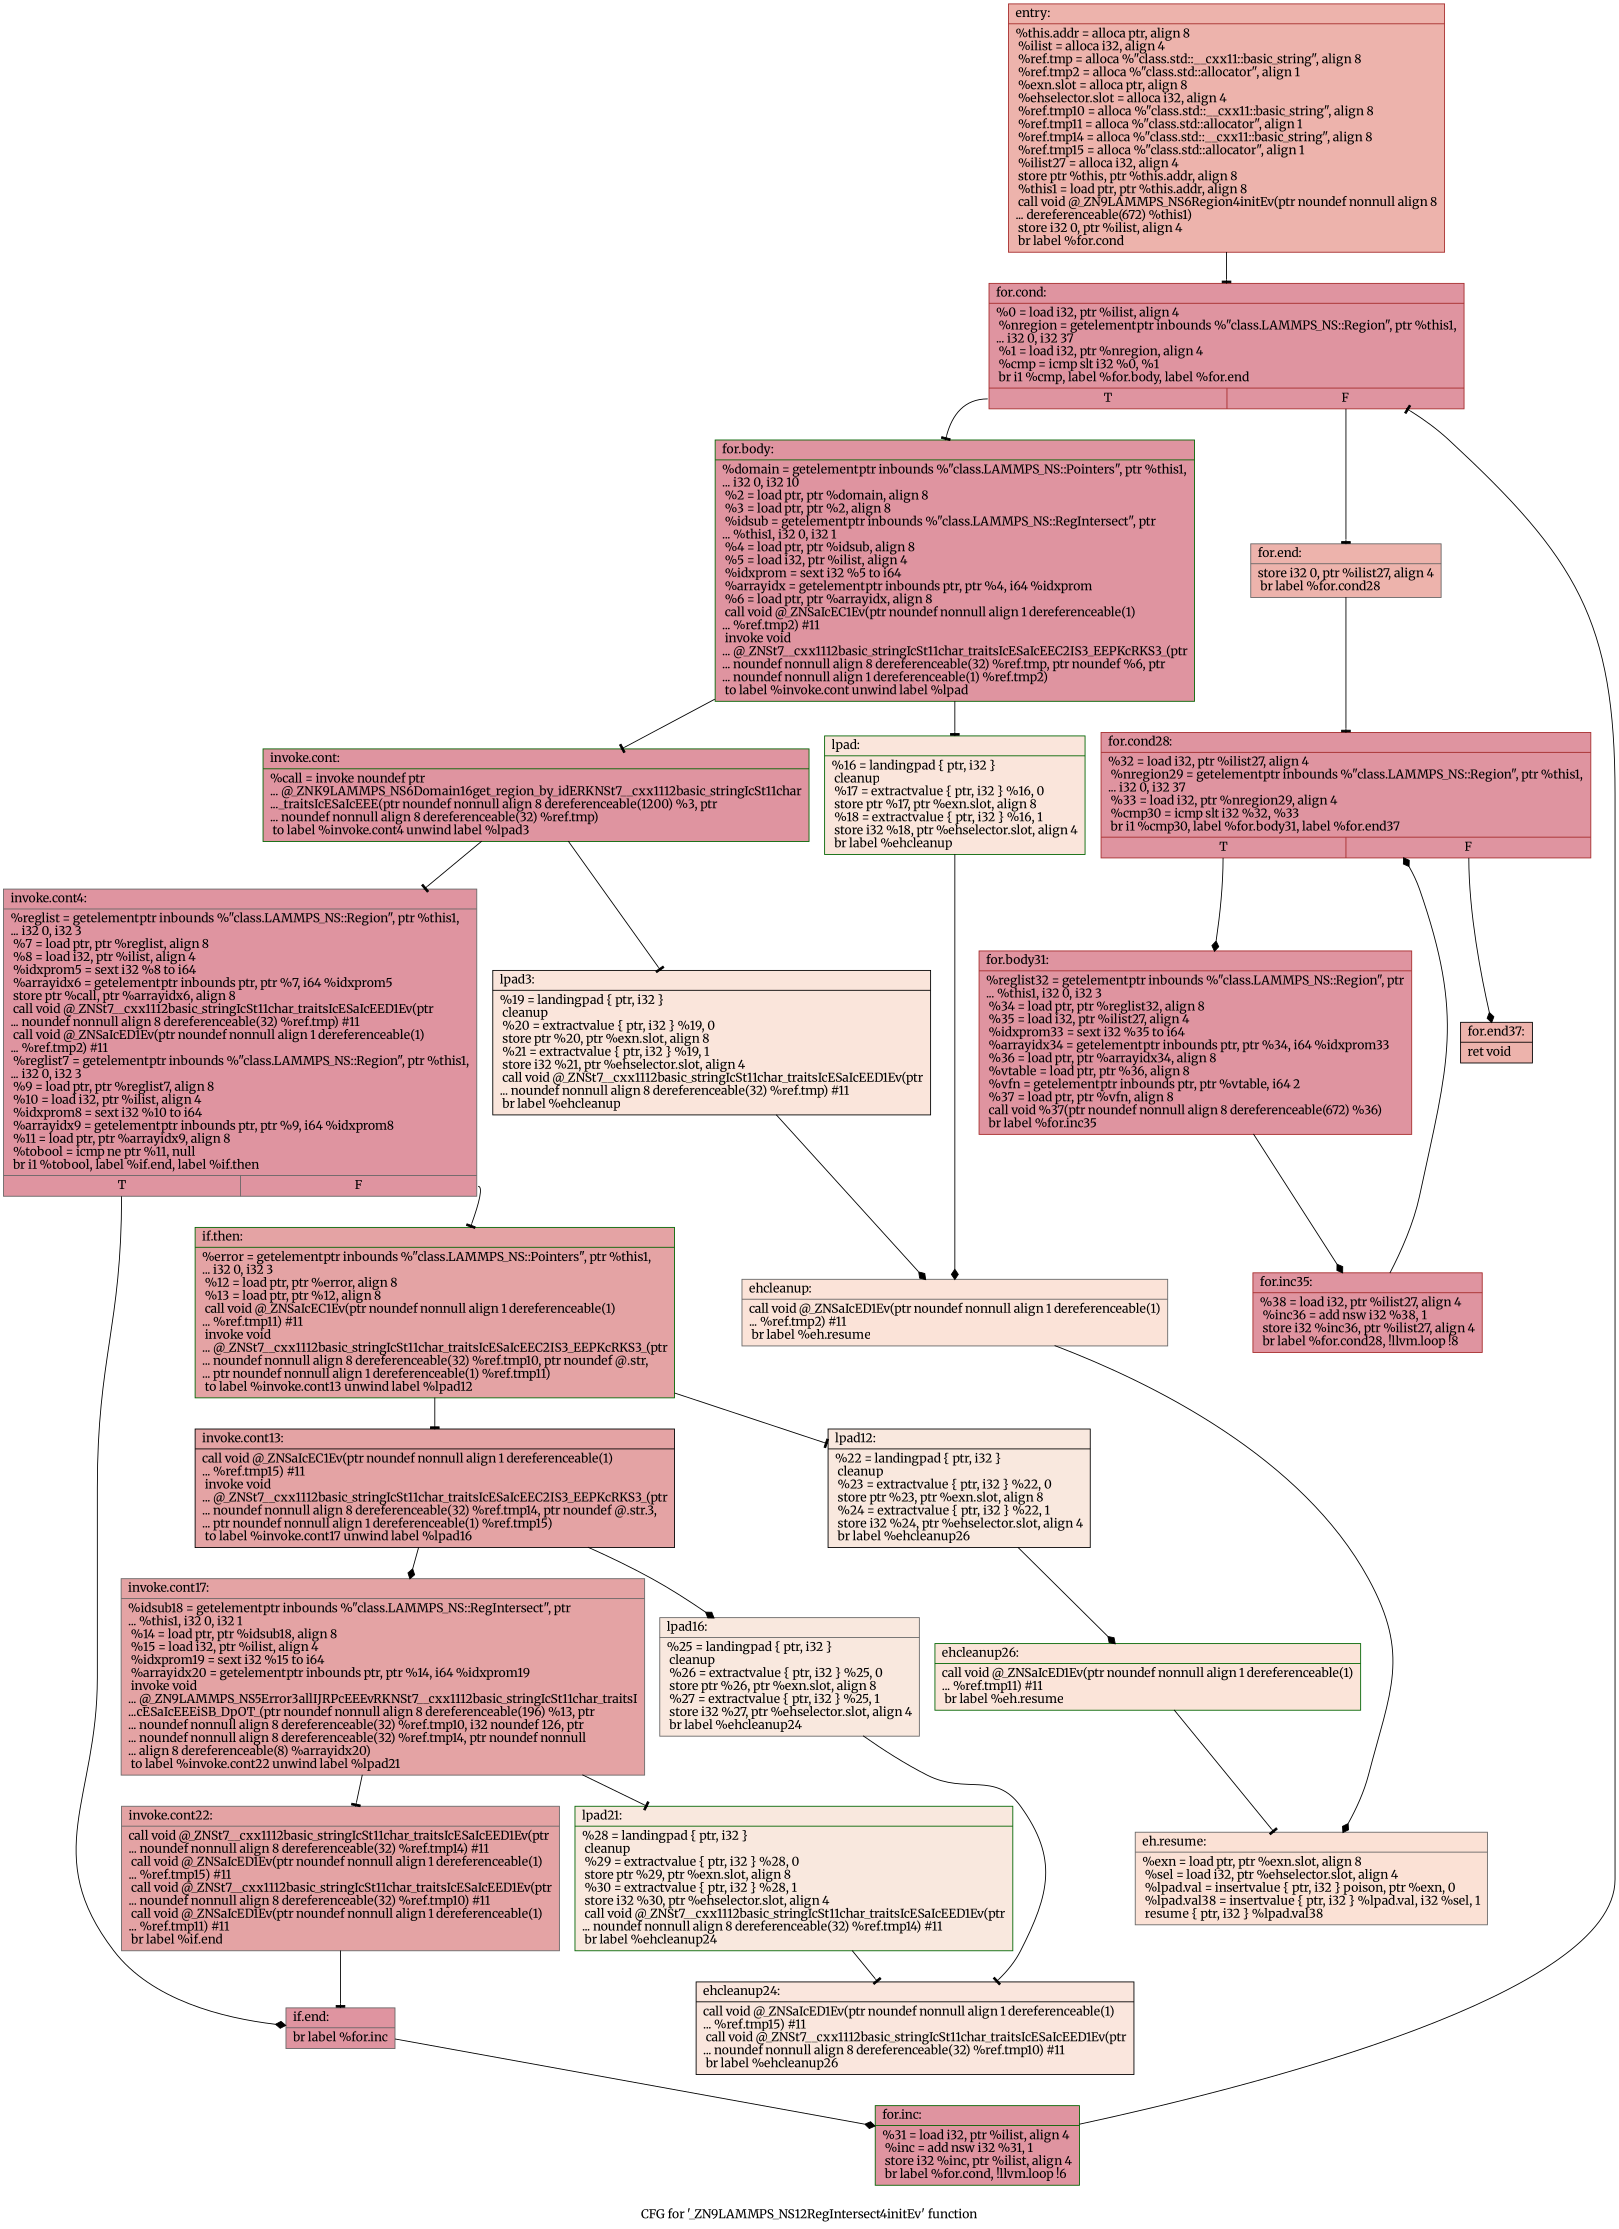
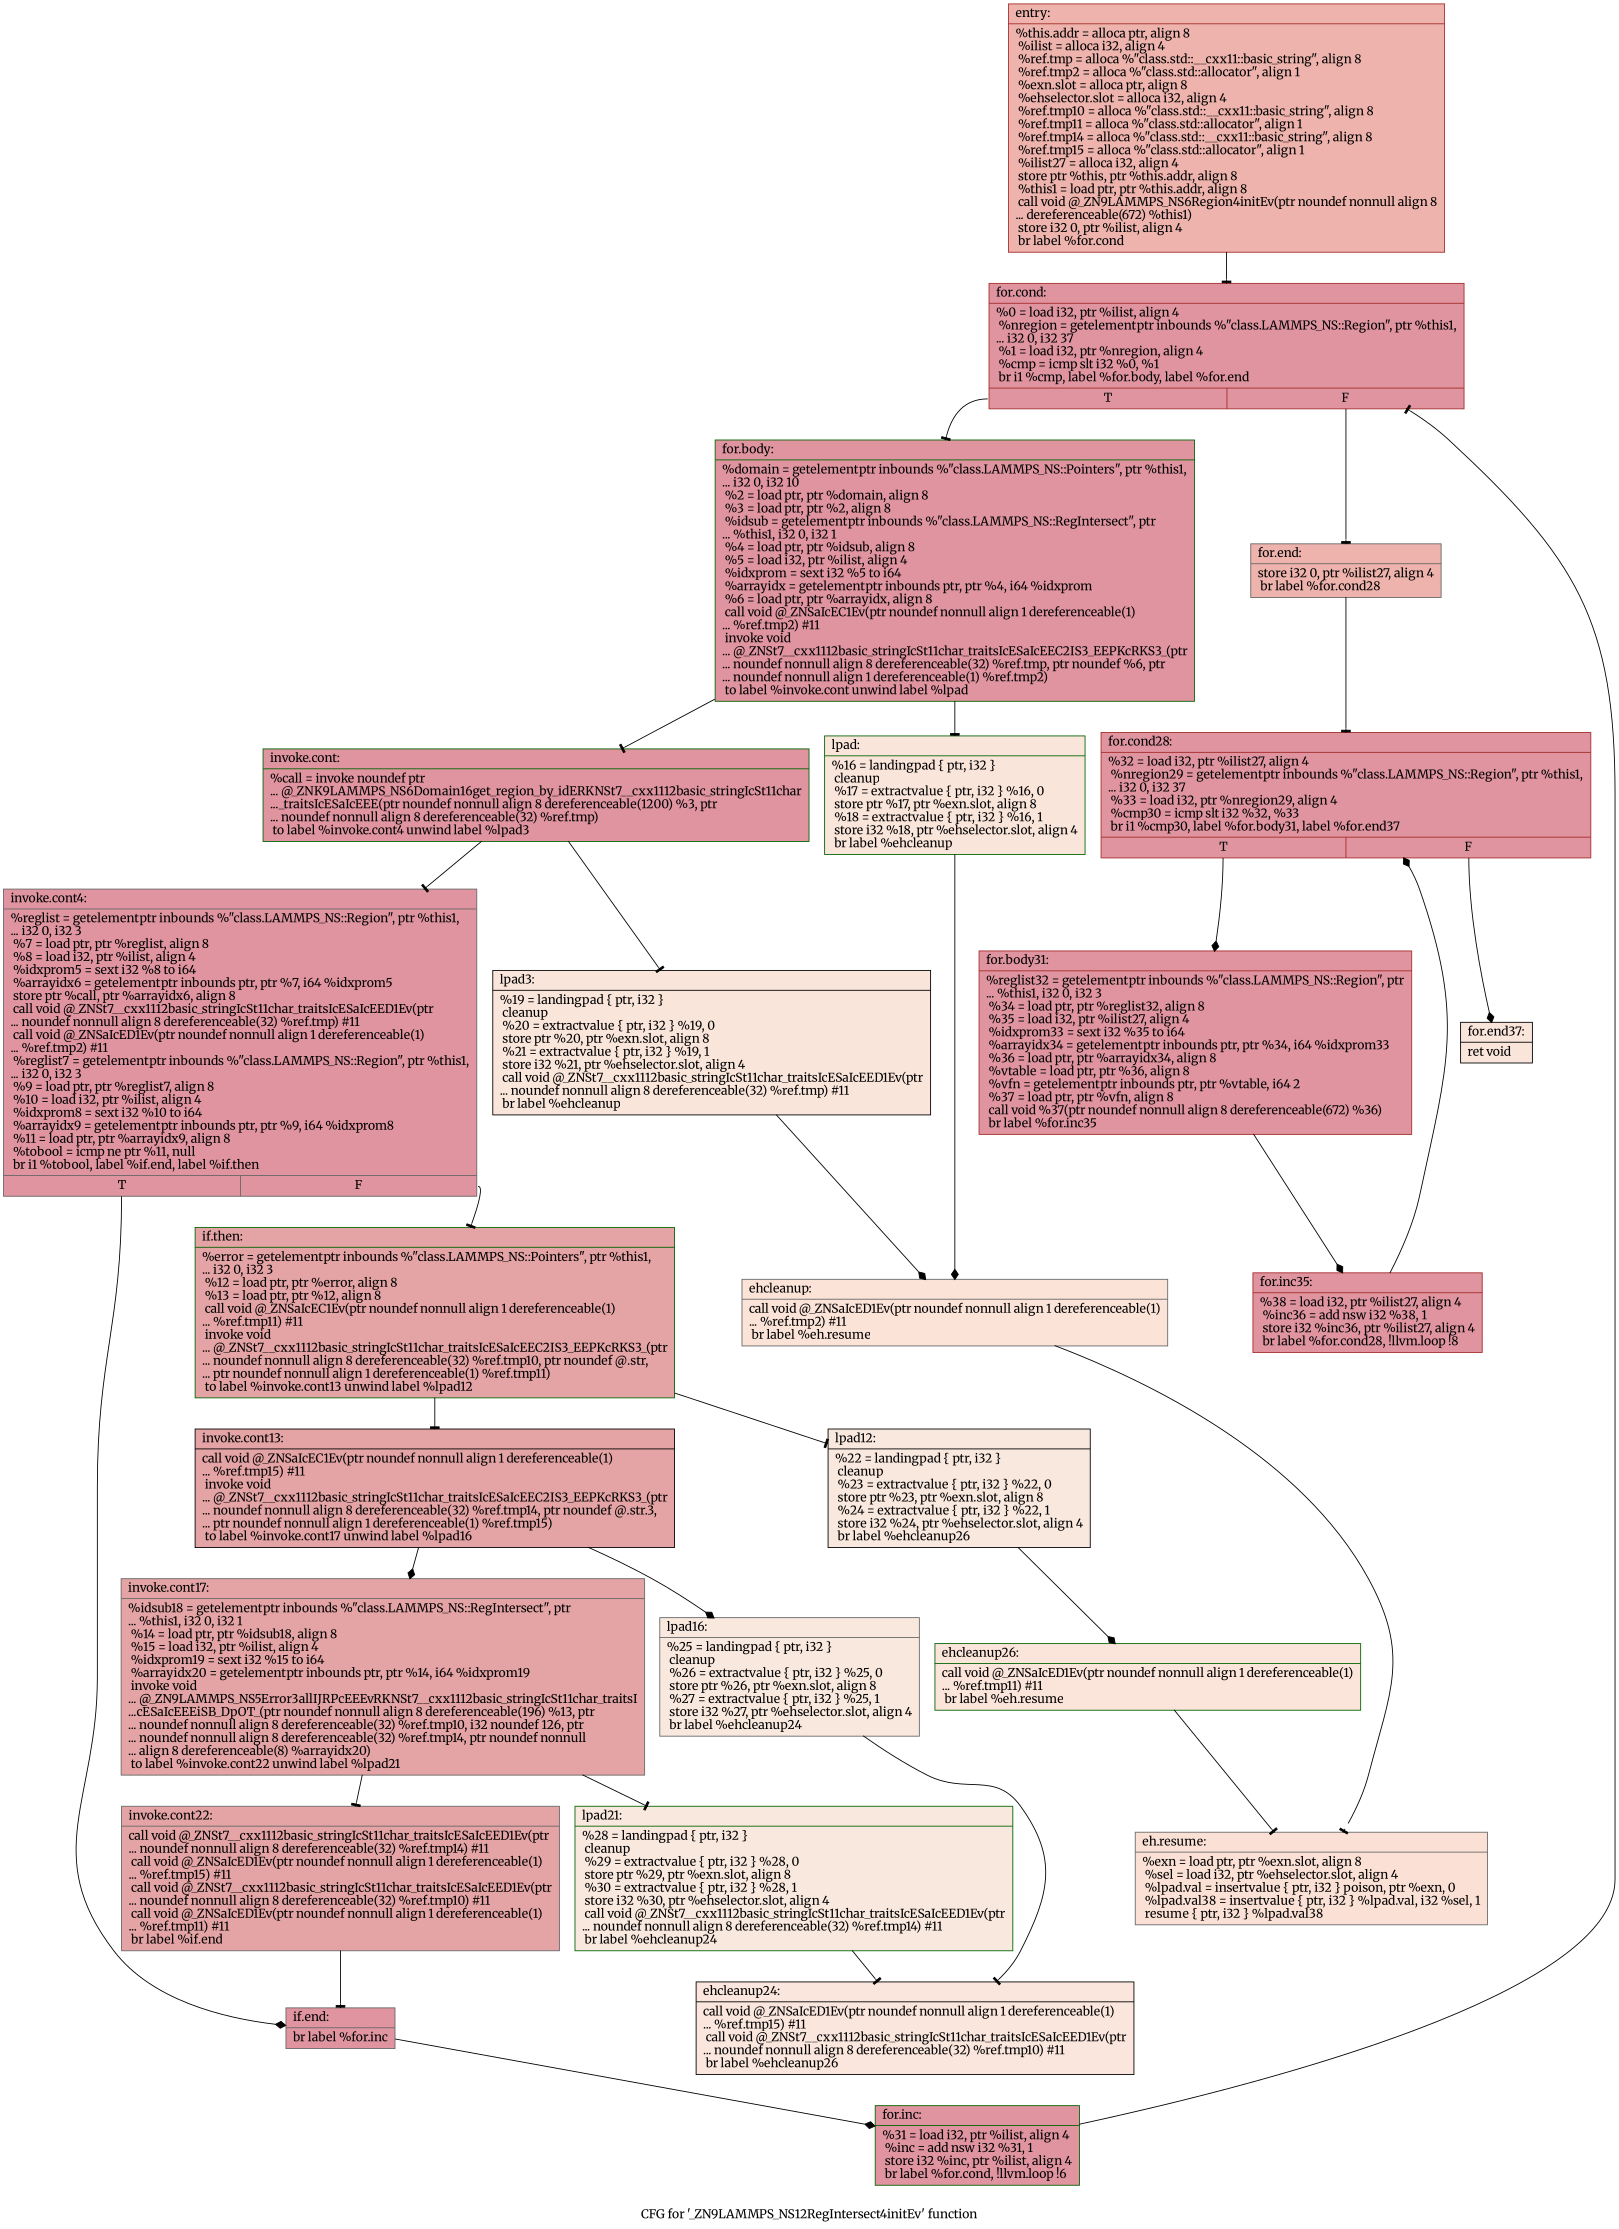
node "for.end37:": fillcolor #d6524470 -> #f4c5ad70
edge "ehcleanup:" -> "eh.resume:": arrowhead diamond -> tee
